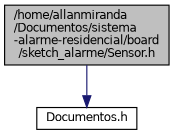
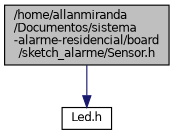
node "Documentos.h": label "Documentos.h" -> "Led.h"
